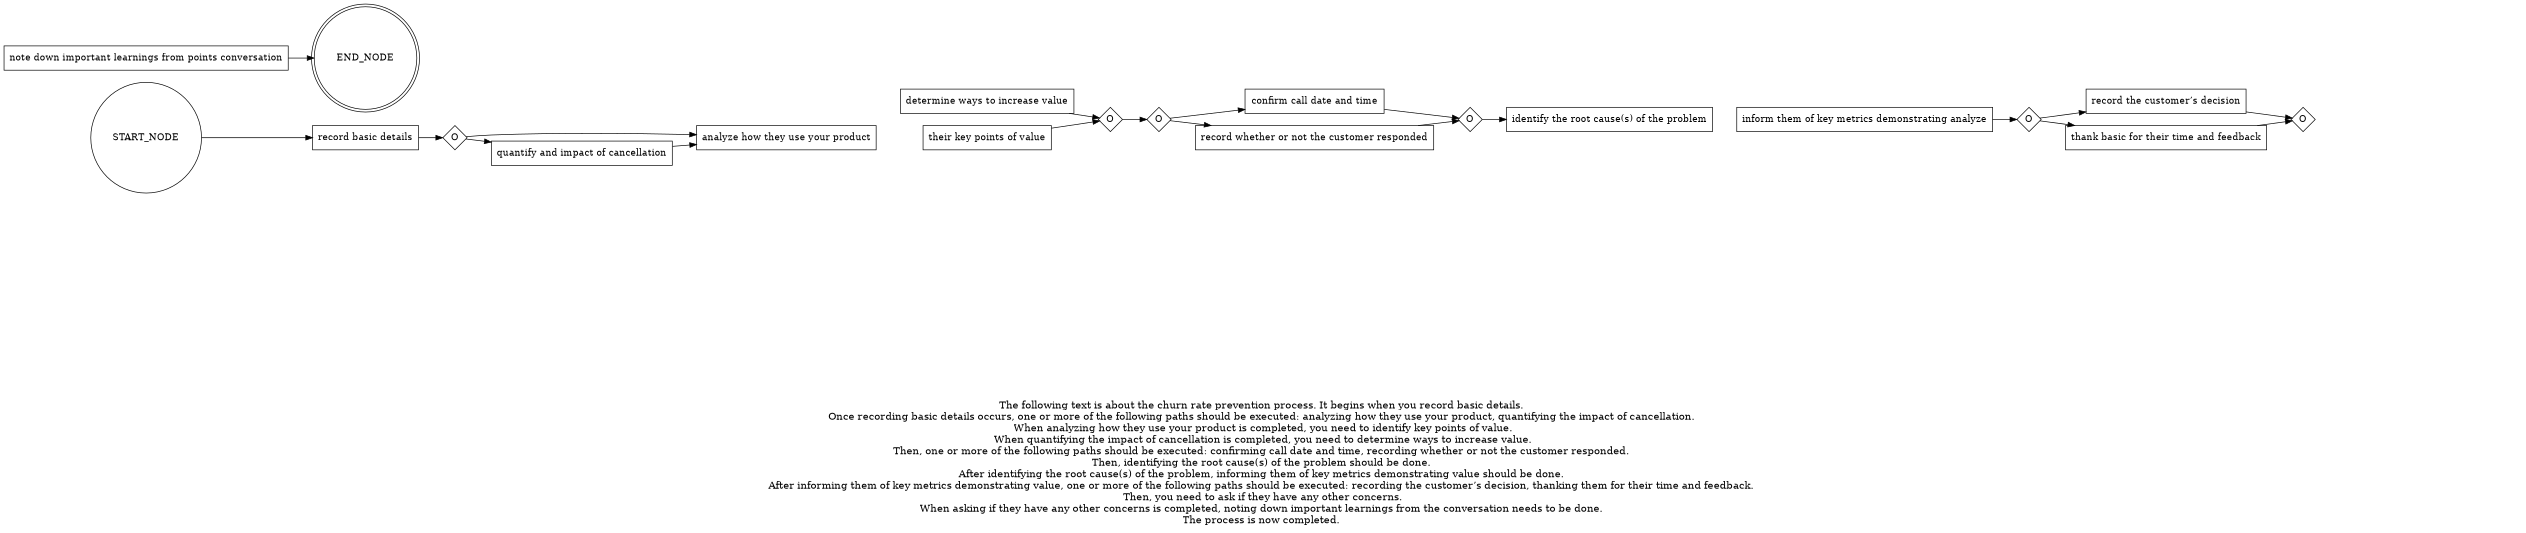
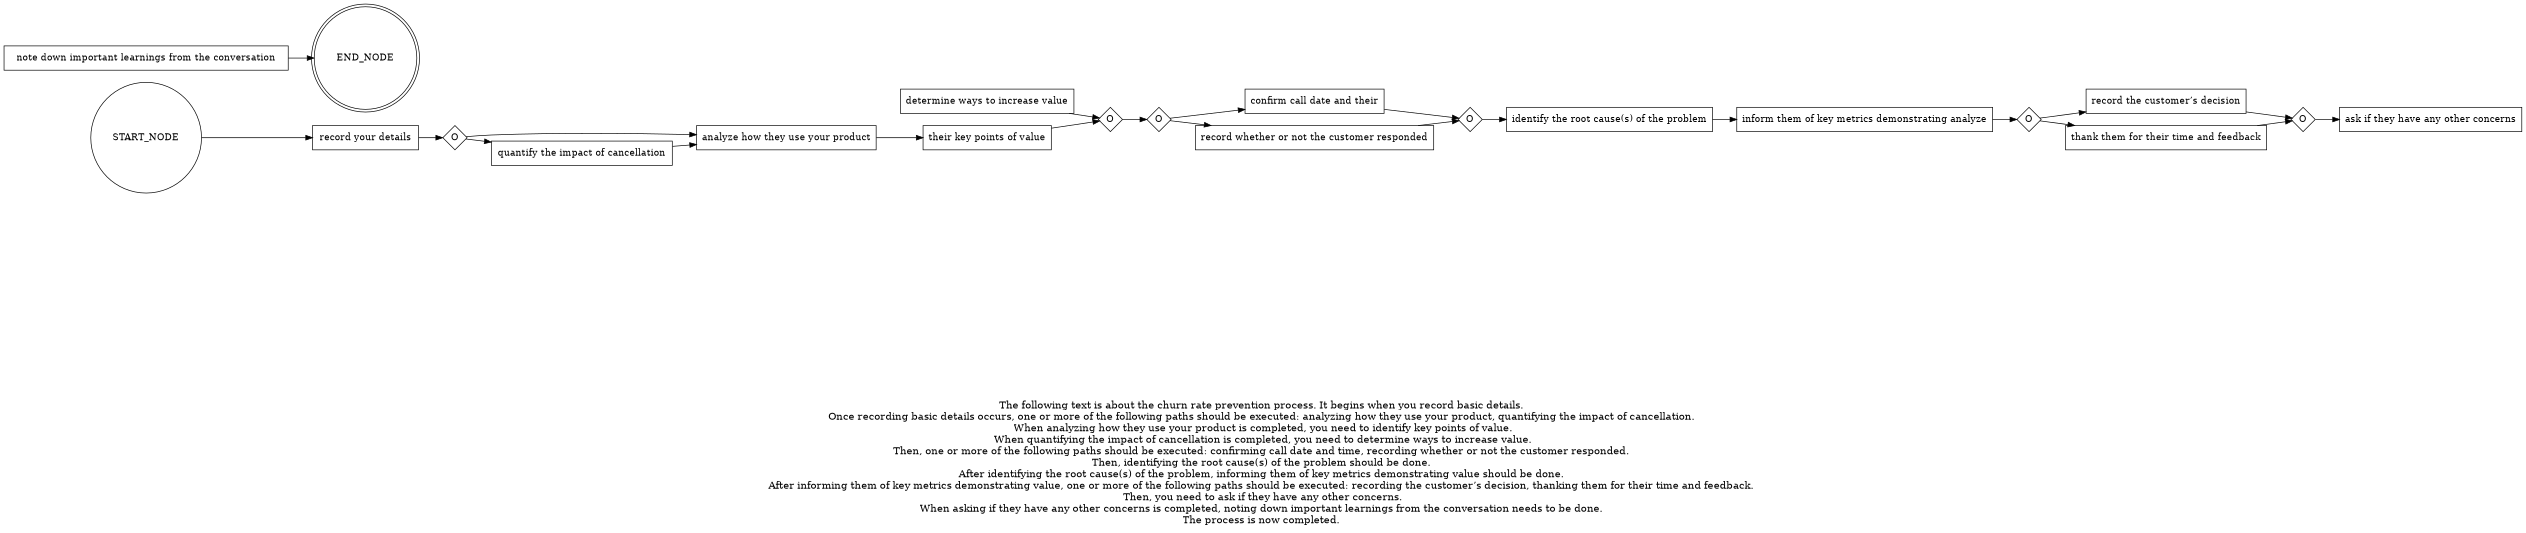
node "note down important learnings from points conversation": label "note down important learnings from points conversation" -> "note down important learnings from the conversation"
node "confirm call date and time": label "confirm call date and time" -> "confirm call date and their"
edge "identify the root cause(s) of the problem" -> "inform them of key metrics demonstrating analyze": added
node "ask if they have any other concerns": added
node "record basic details": label "record basic details" -> "record your details"
edge "analyze how they use your product" -> "their key points of value": added
node "thank basic for their time and feedback": label "thank basic for their time and feedback" -> "thank them for their time and feedback"
node "quantify and impact of cancellation": label "quantify and impact of cancellation" -> "quantify the impact of cancellation"
